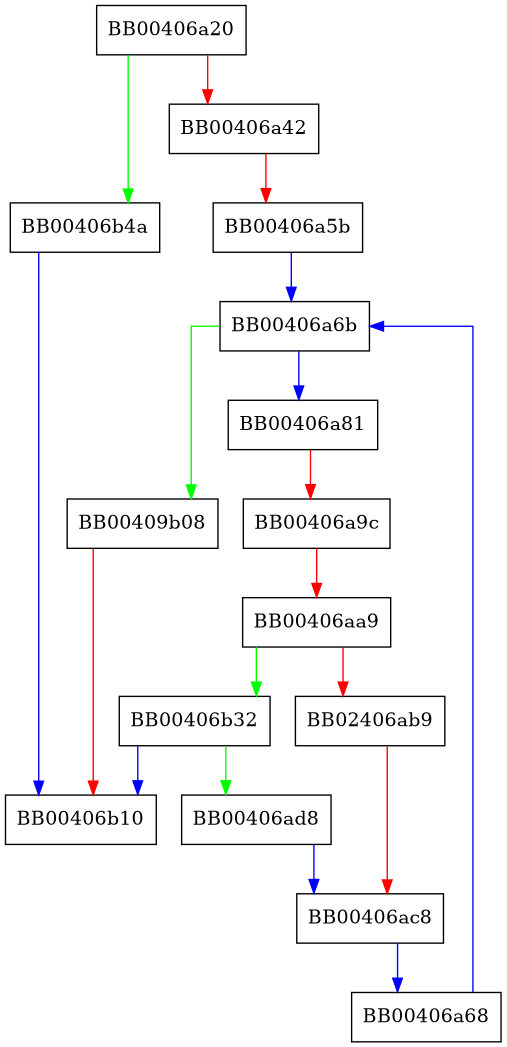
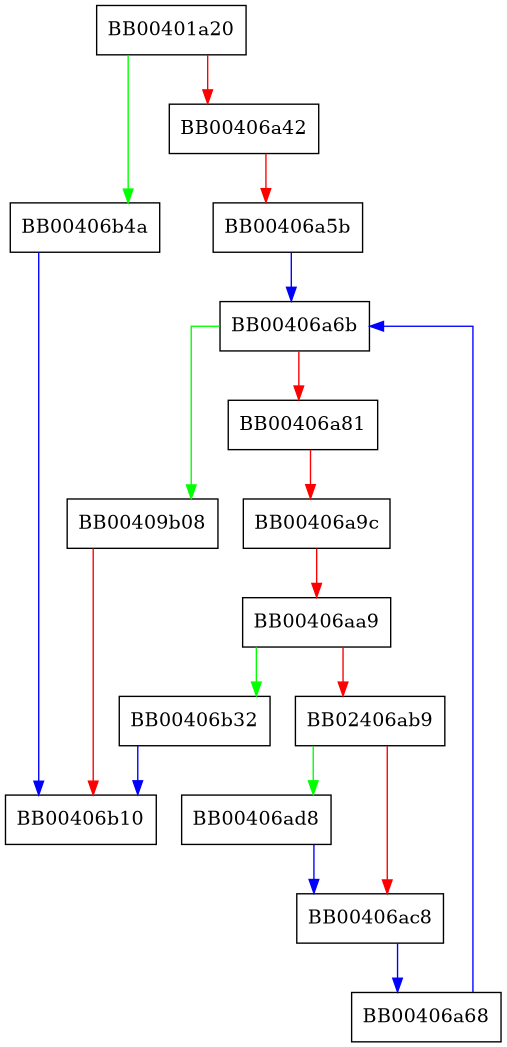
node "BB00406a20": label "BB00406a20" -> "BB00401a20"
edge "BB00406a6b" -> "BB00406a81": color blue -> red
edge "BB00406b32" -> "BB00406ad8": now "BB02406ab9" -> "BB00406ad8"
